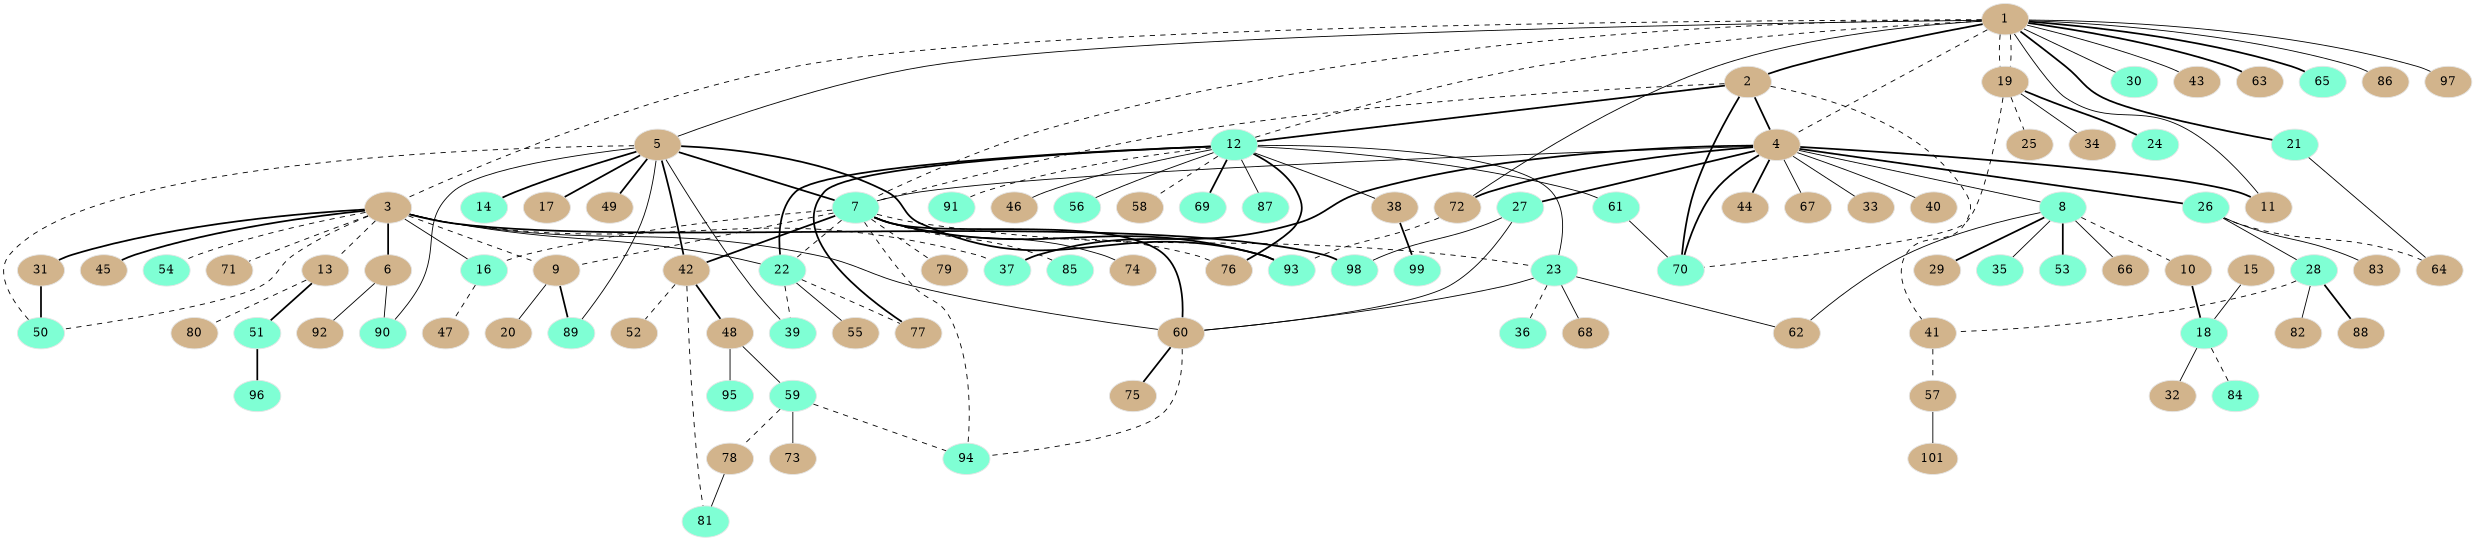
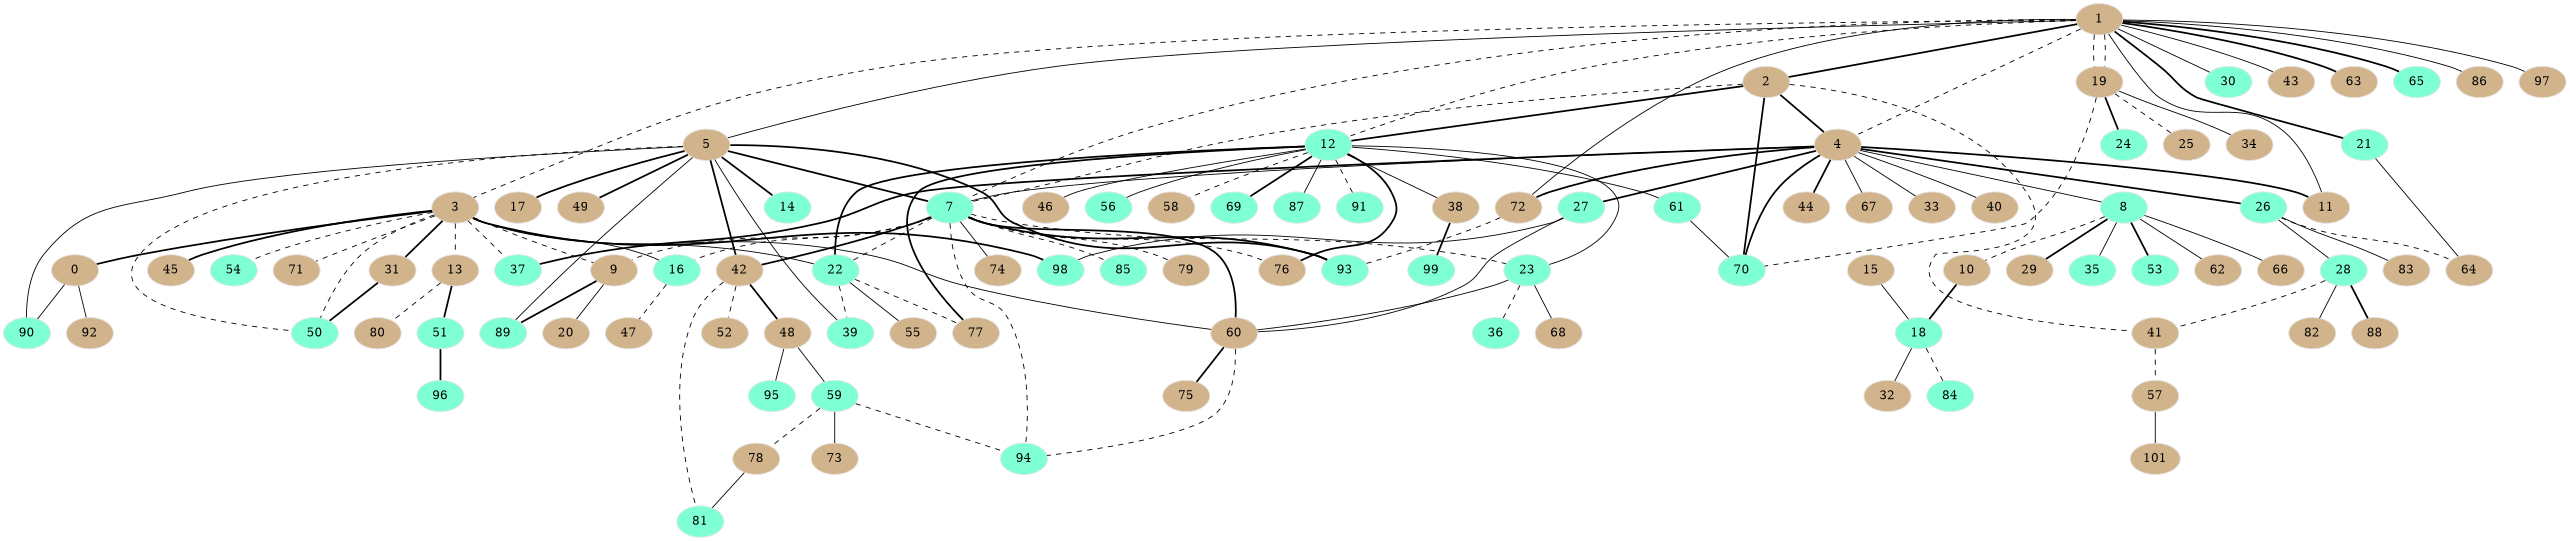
node "6": label "6" -> "0"
edge "23" -- "62": removed
